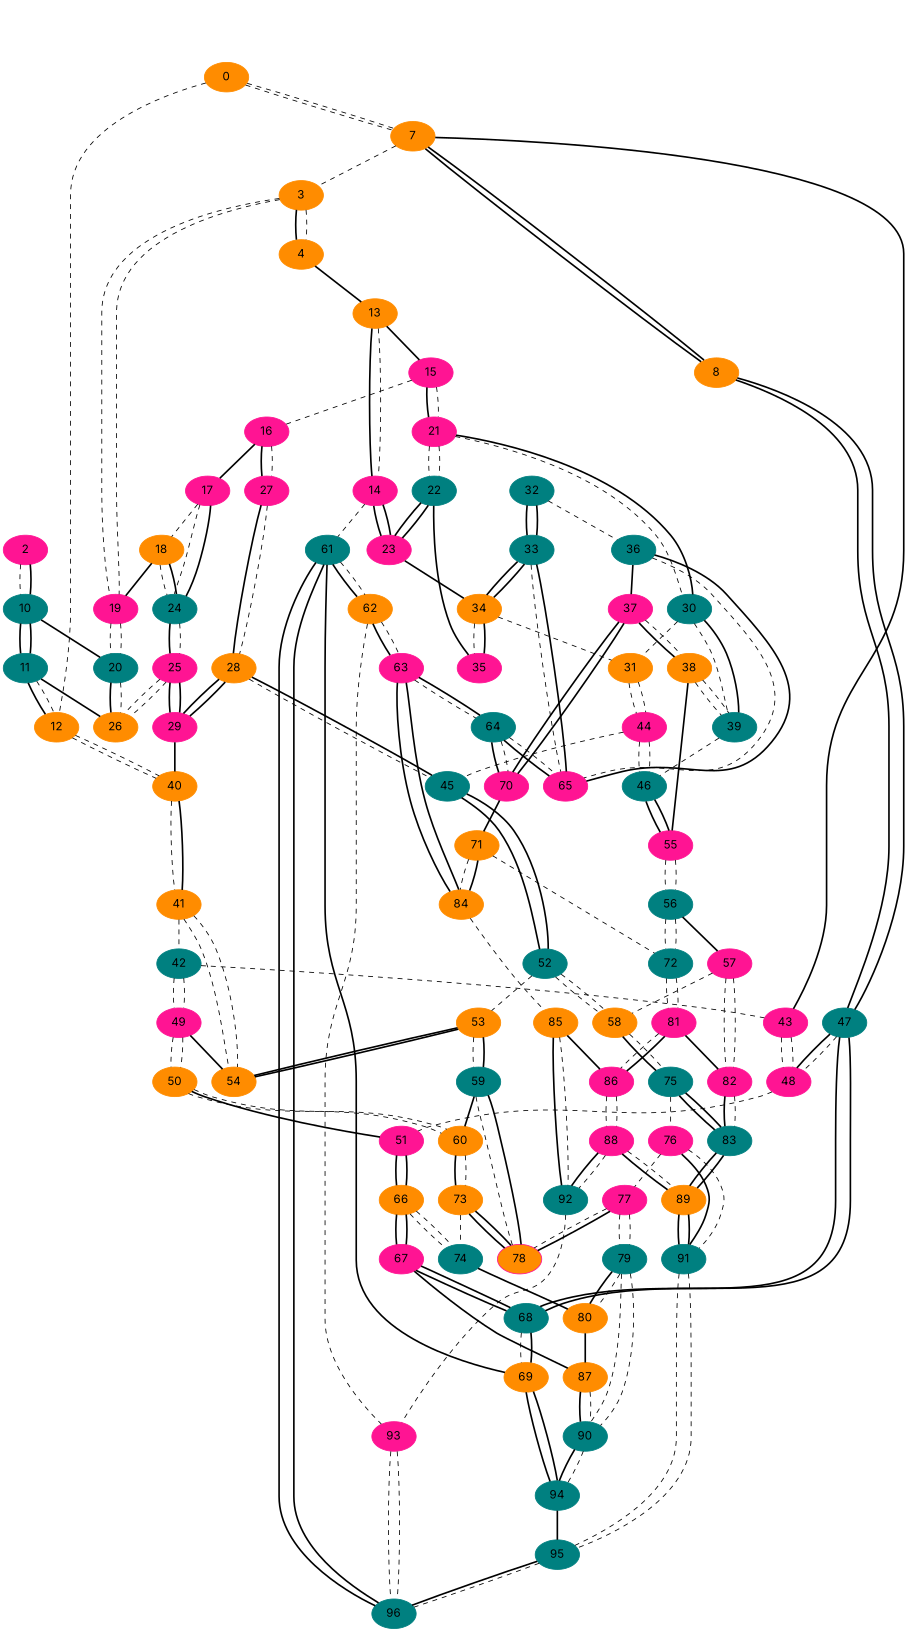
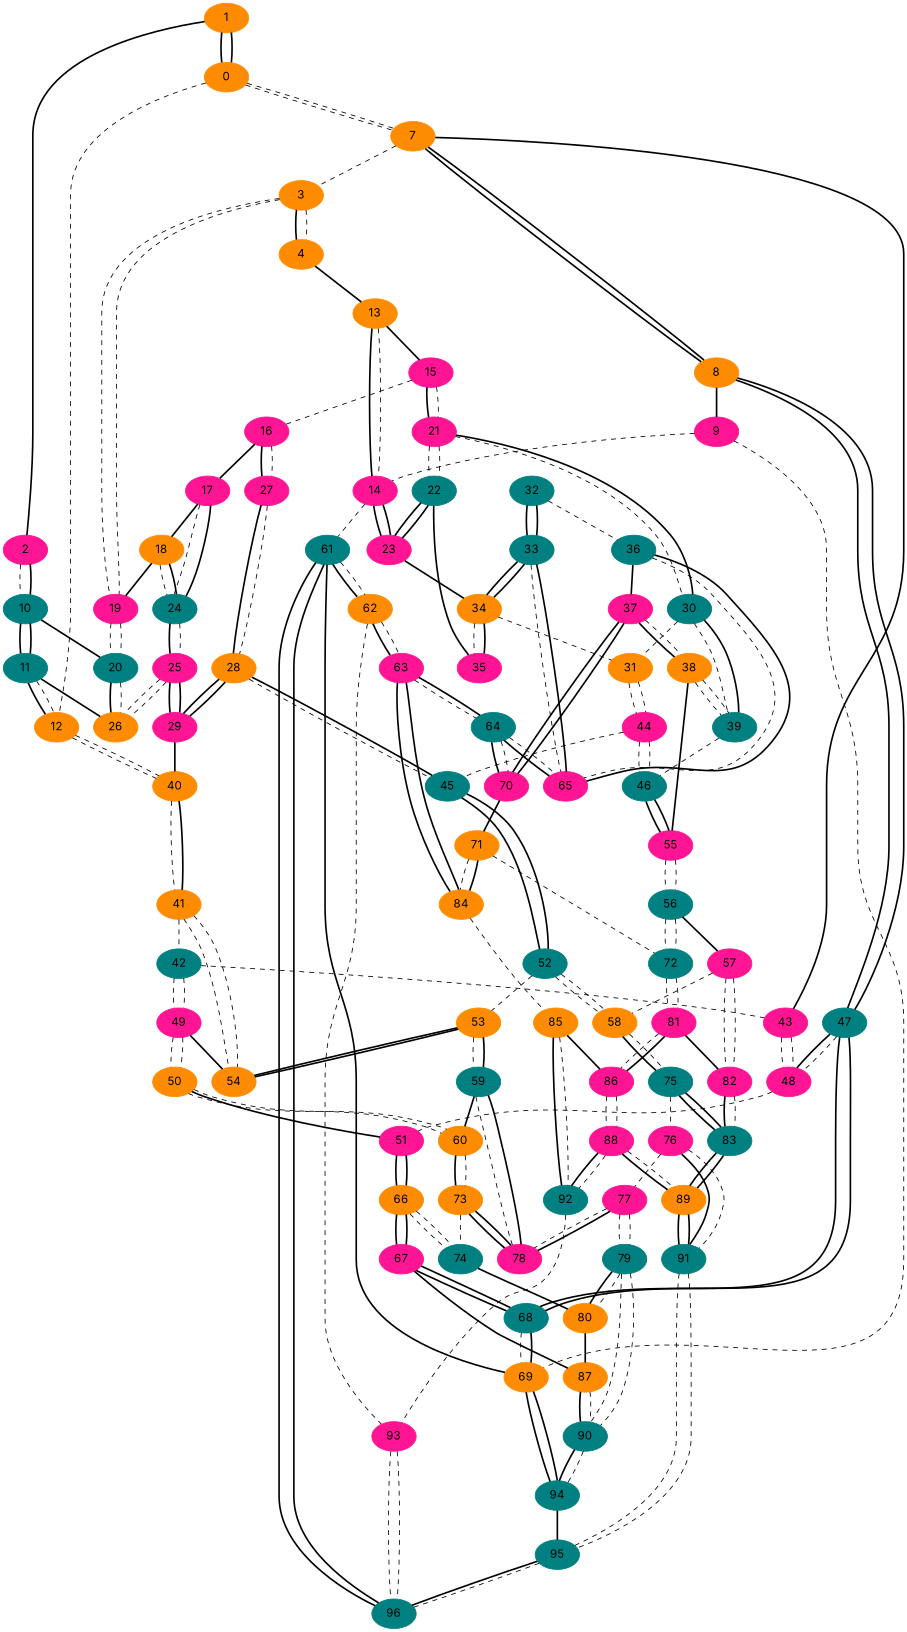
node "1": added
node "9": added
edge "17" -- "18": style dashed -> bold
node "78": fillcolor darkorange -> deeppink
